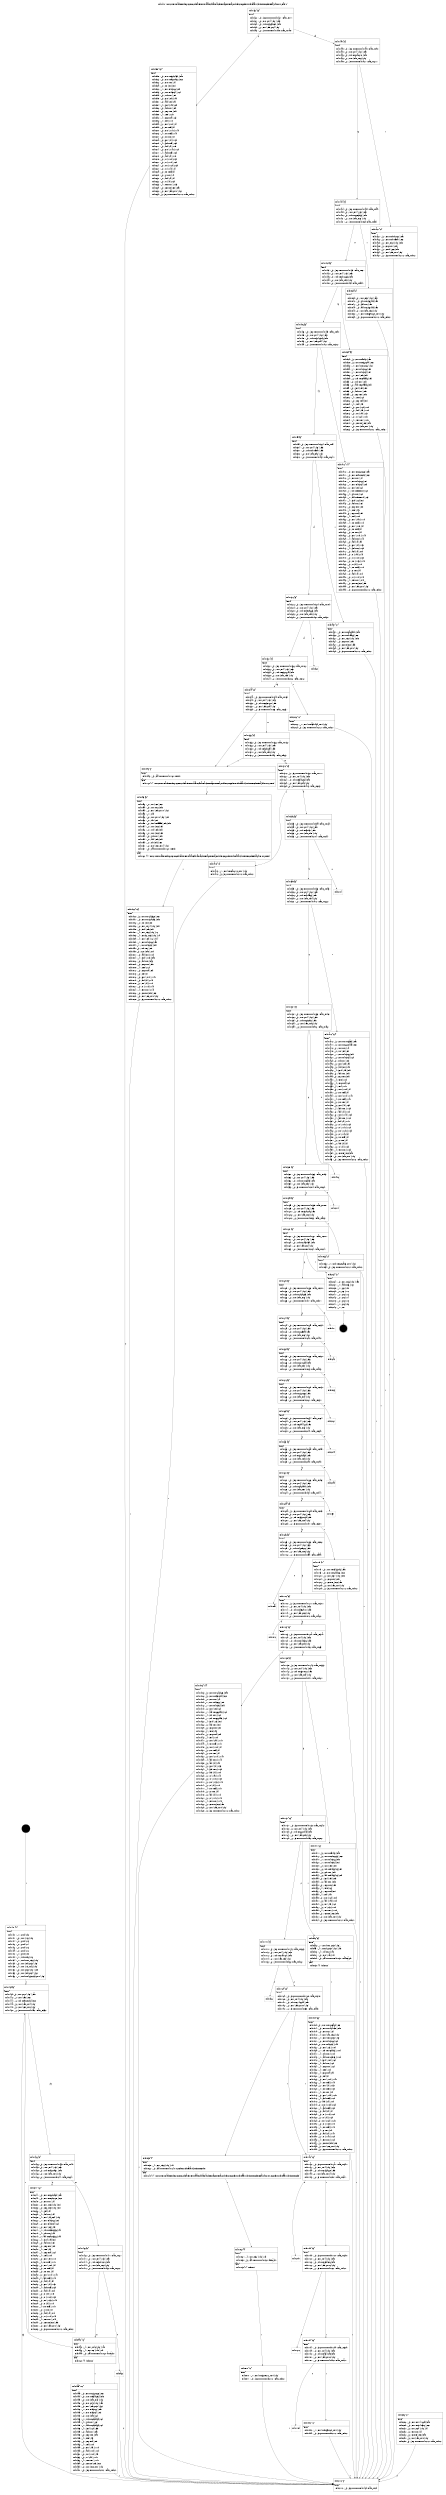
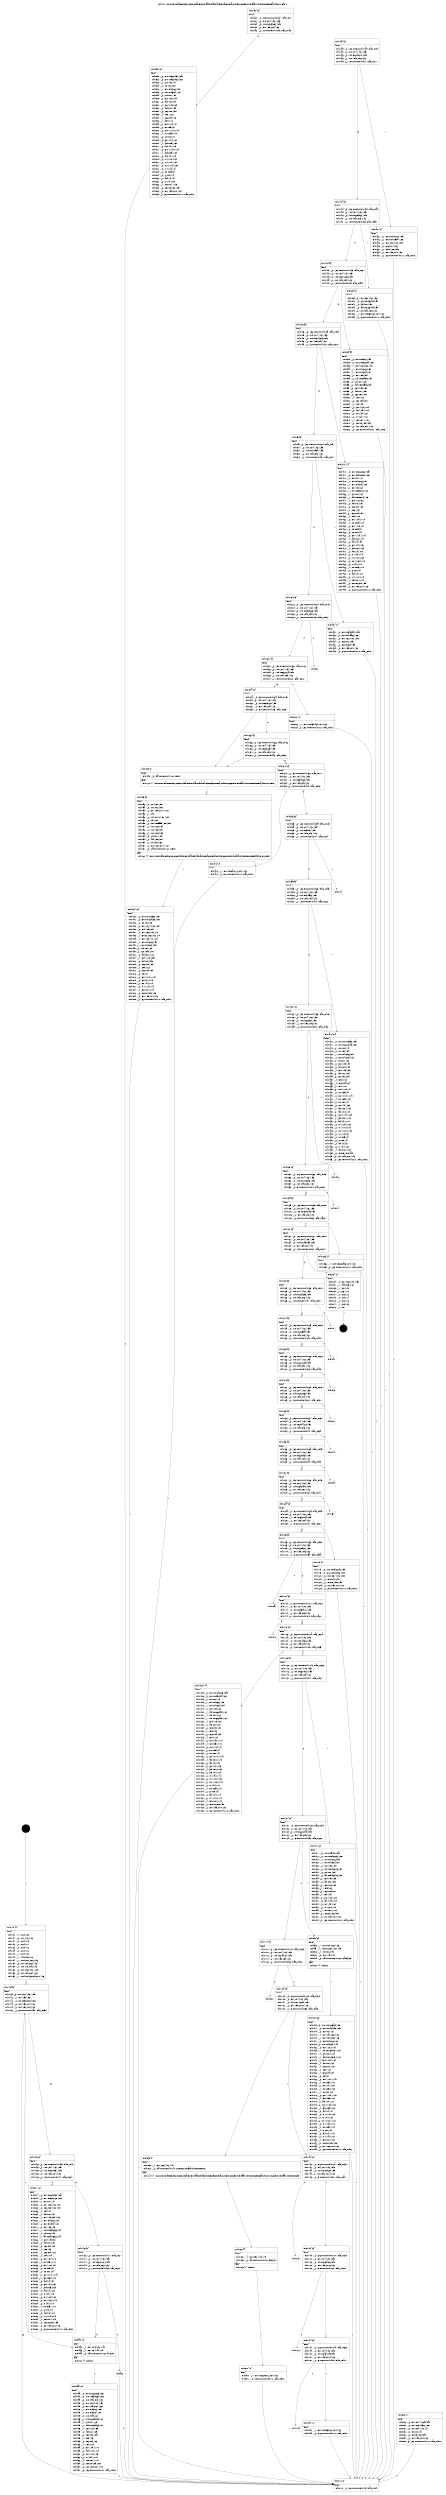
edge "0x401482 [25]" -> "0x40149b [25]": removed, label "19"
